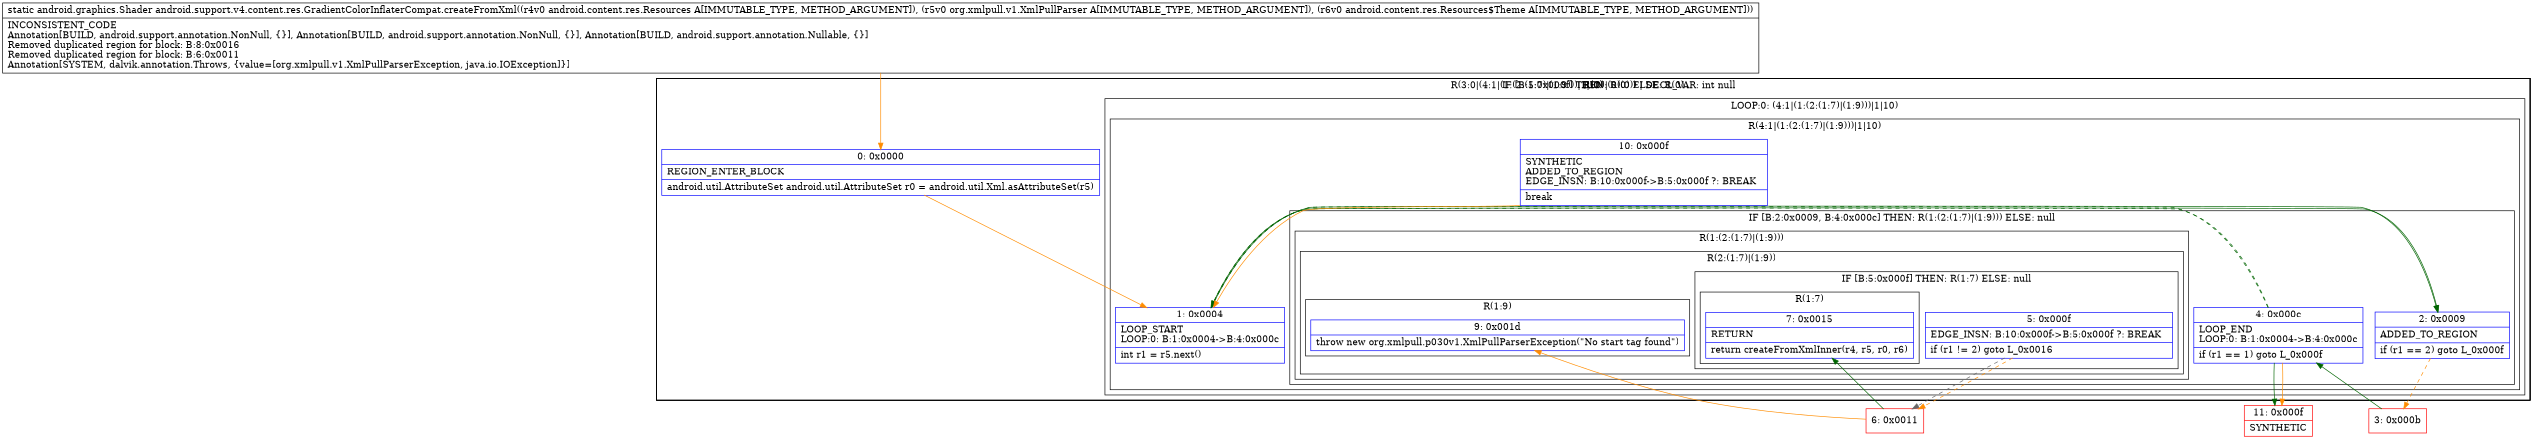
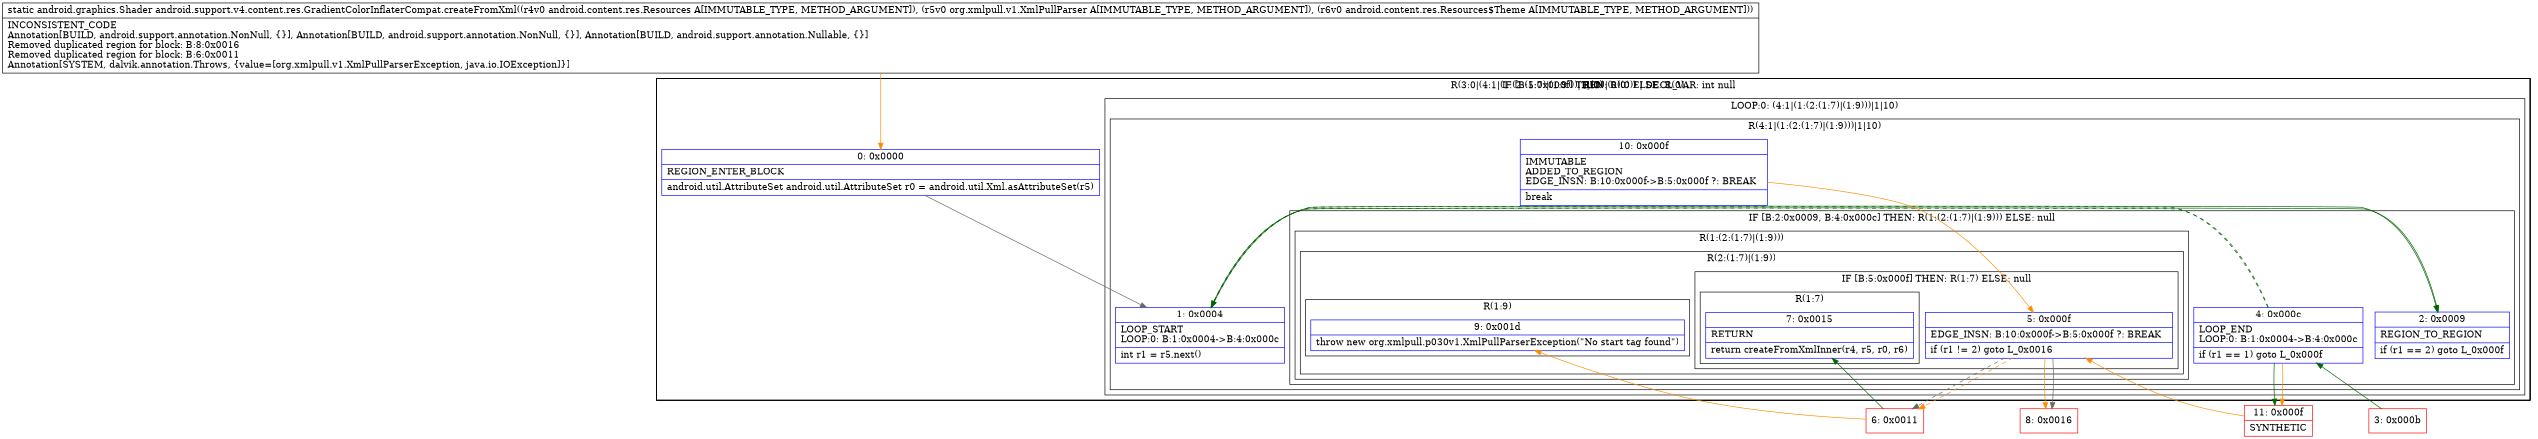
node "10: 0x000f": text "SYNTHETIC" -> "IMMUTABLE"
edge "10: 0x000f" -> "1: 0x0004": now "10: 0x000f" -> "5: 0x000f"
edge "0: 0x0000" -> "1: 0x0004": color darkorange -> gray40
node "2: 0x0009": text "ADDED_TO_REGION" -> "REGION_TO_REGION"
edge "2: 0x0009" -> "3: 0x000b": removed
edge "11: 0x000f" -> "5: 0x000f": added
node "8: 0x0016": added
